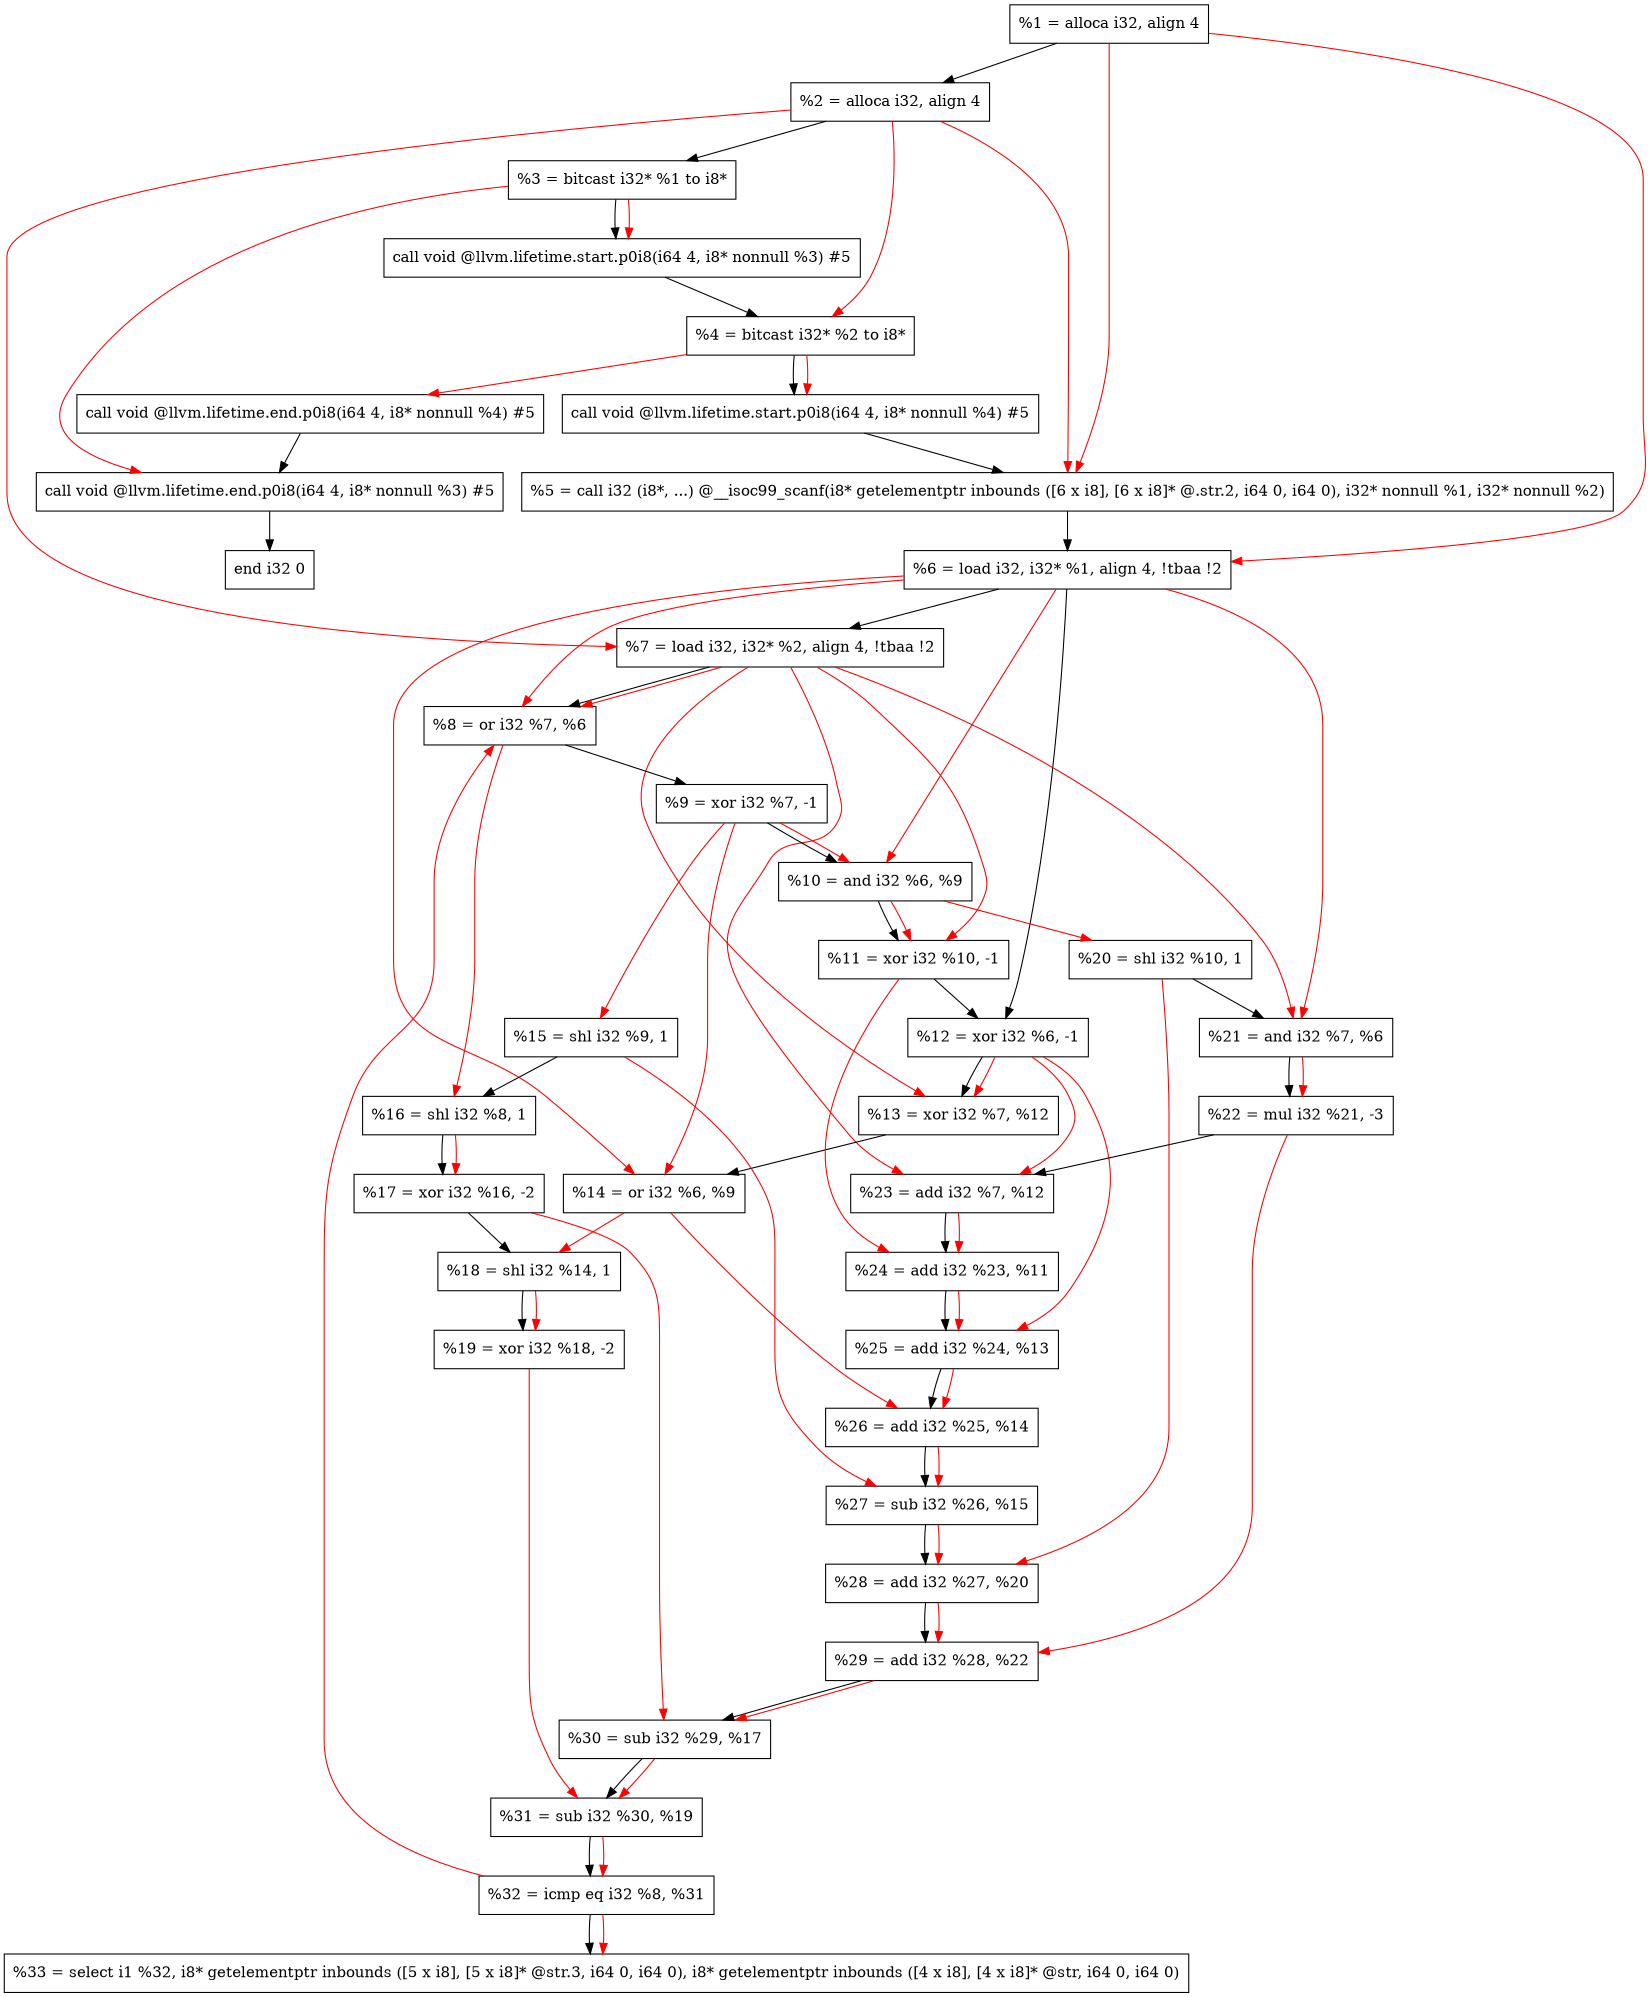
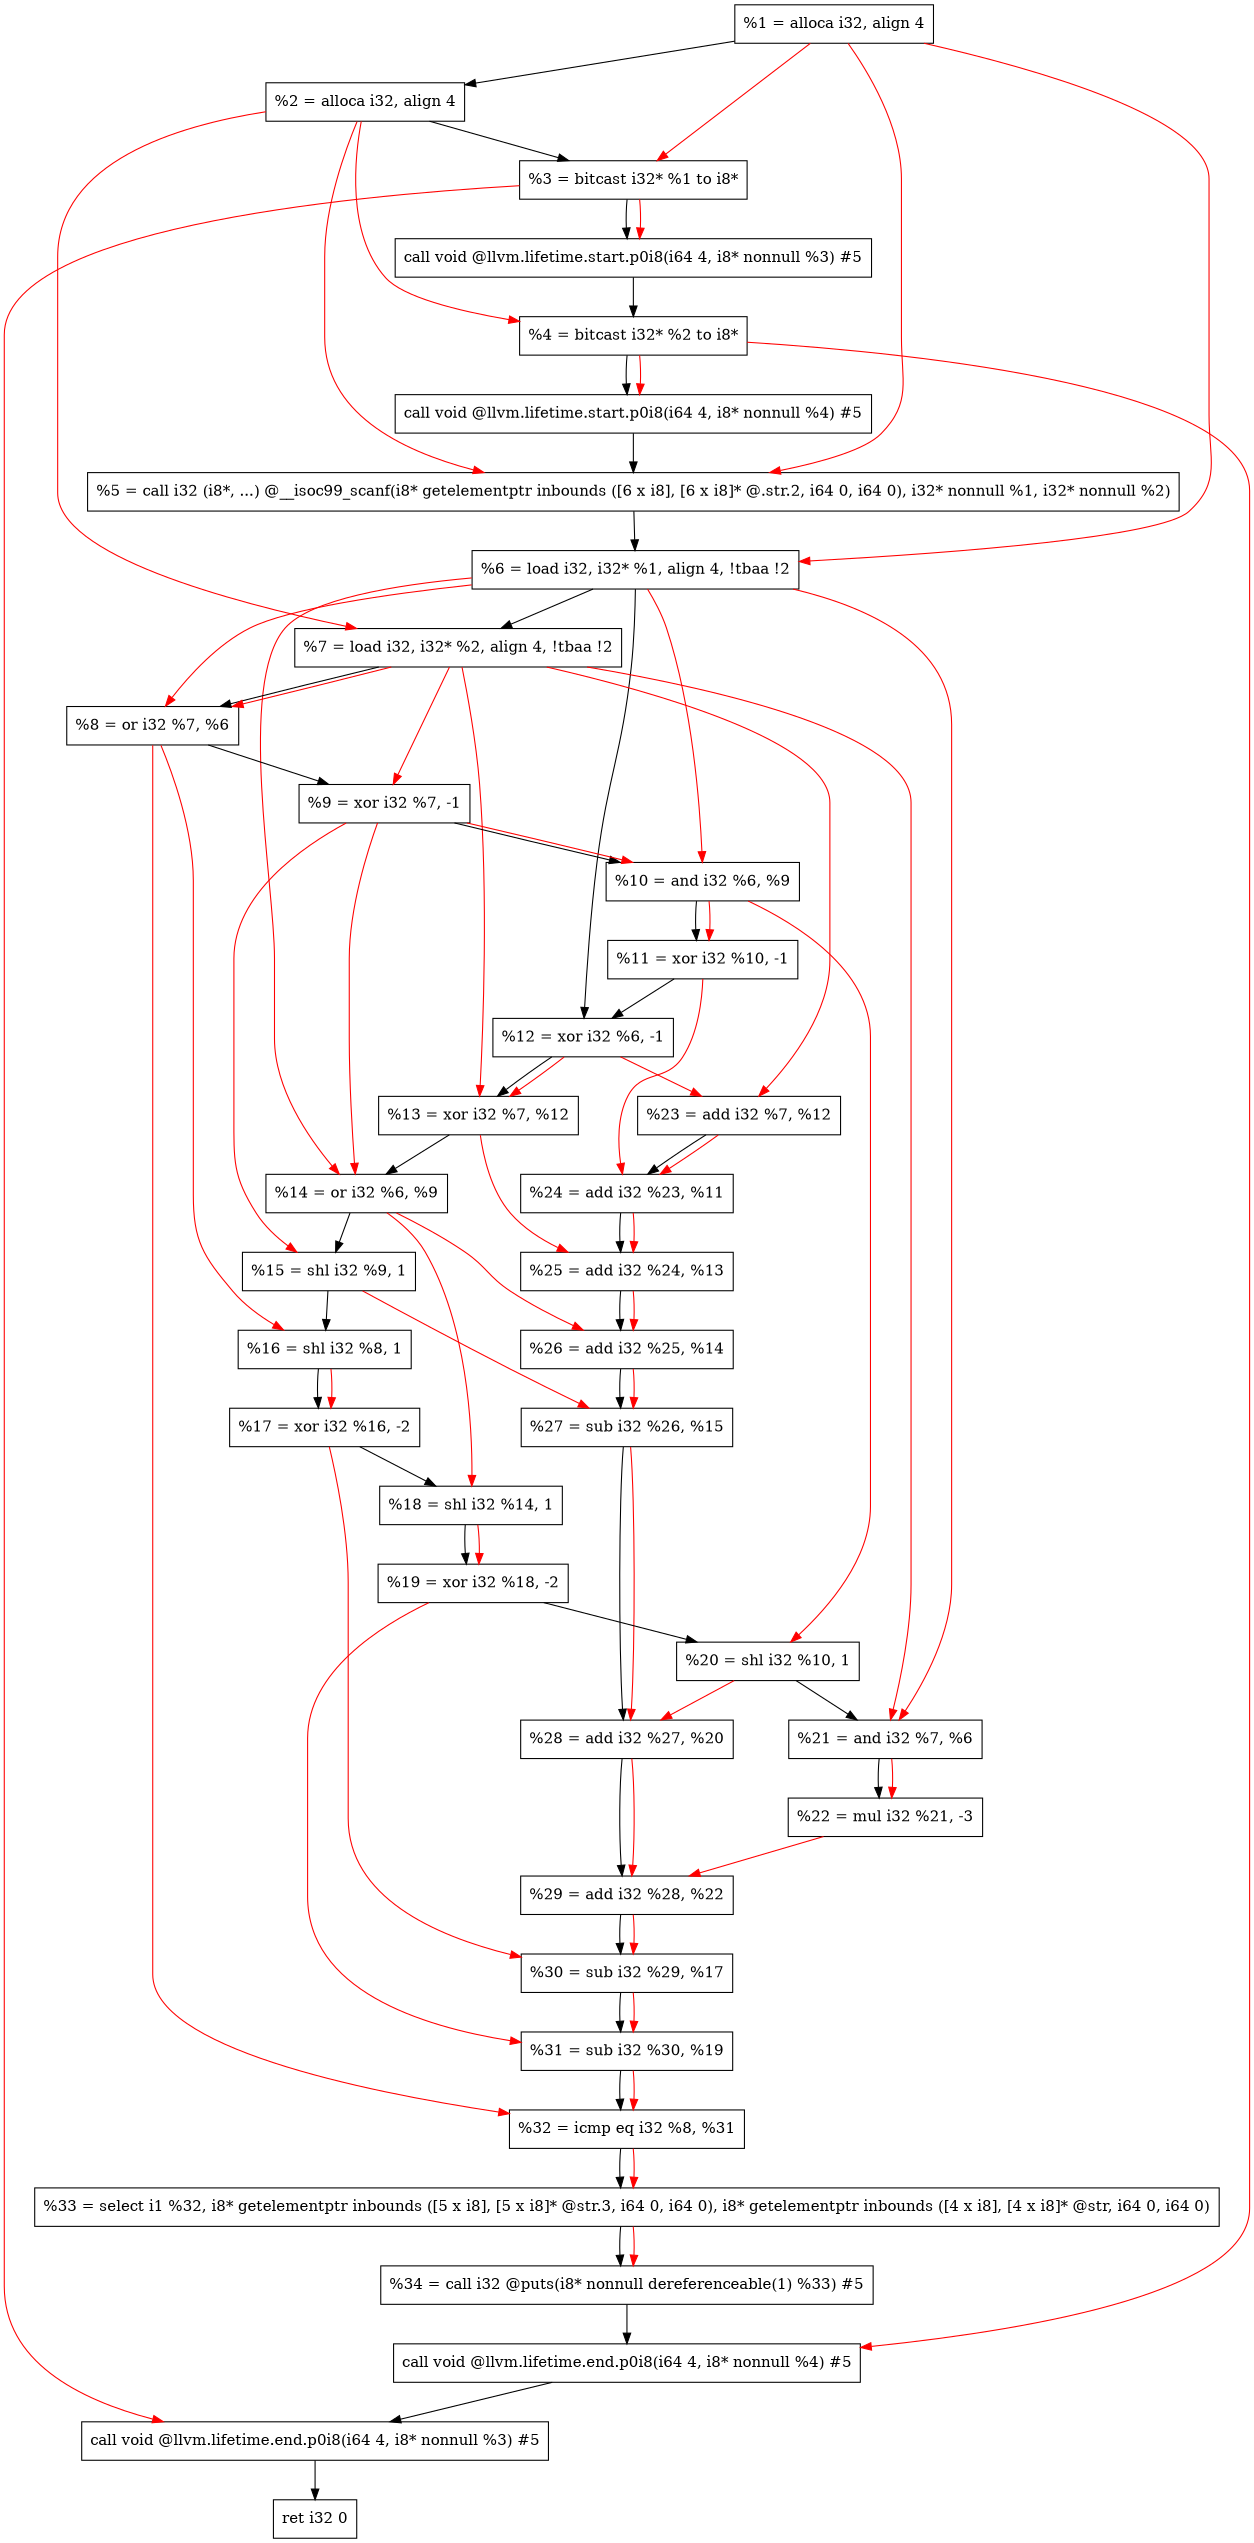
edge "%1 = alloca i32, align 4" -> "%3 = bitcast i32* %1 to i8*": added
node "end i32 0": label "end i32 0" -> "ret i32 0"
edge "%7 = load i32, i32* %2, align 4, !tbaa !2" -> "%11 = xor i32 %10, -1": now "%7 = load i32, i32* %2, align 4, !tbaa !2" -> "%9 = xor i32 %7, -1"
edge "%22 = mul i32 %21, -3" -> "%23 = add i32 %7, %12": removed
edge "%12 = xor i32 %6, -1" -> "%25 = add i32 %24, %13": now "%13 = xor i32 %7, %12" -> "%25 = add i32 %24, %13"
edge "%14 = or i32 %6, %9" -> "%15 = shl i32 %9, 1": added
edge "%32 = icmp eq i32 %8, %31" -> "%8 = or i32 %7, %6": reversed
edge "%19 = xor i32 %18, -2" -> "%20 = shl i32 %10, 1": added
node "%34 = call i32 @puts(i8* nonnull dereferenceable(1) %33) #5": added
